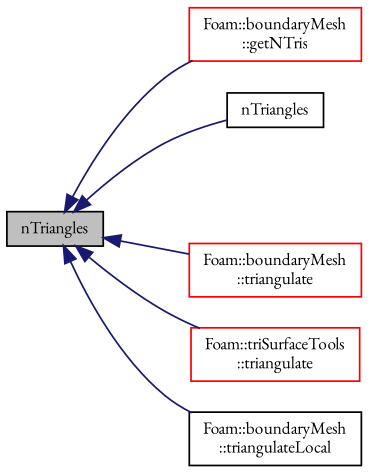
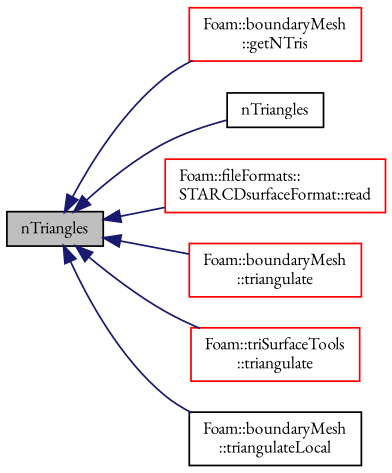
node "Foam::fileFormats:: STARCDsurfaceFormat::read": added
